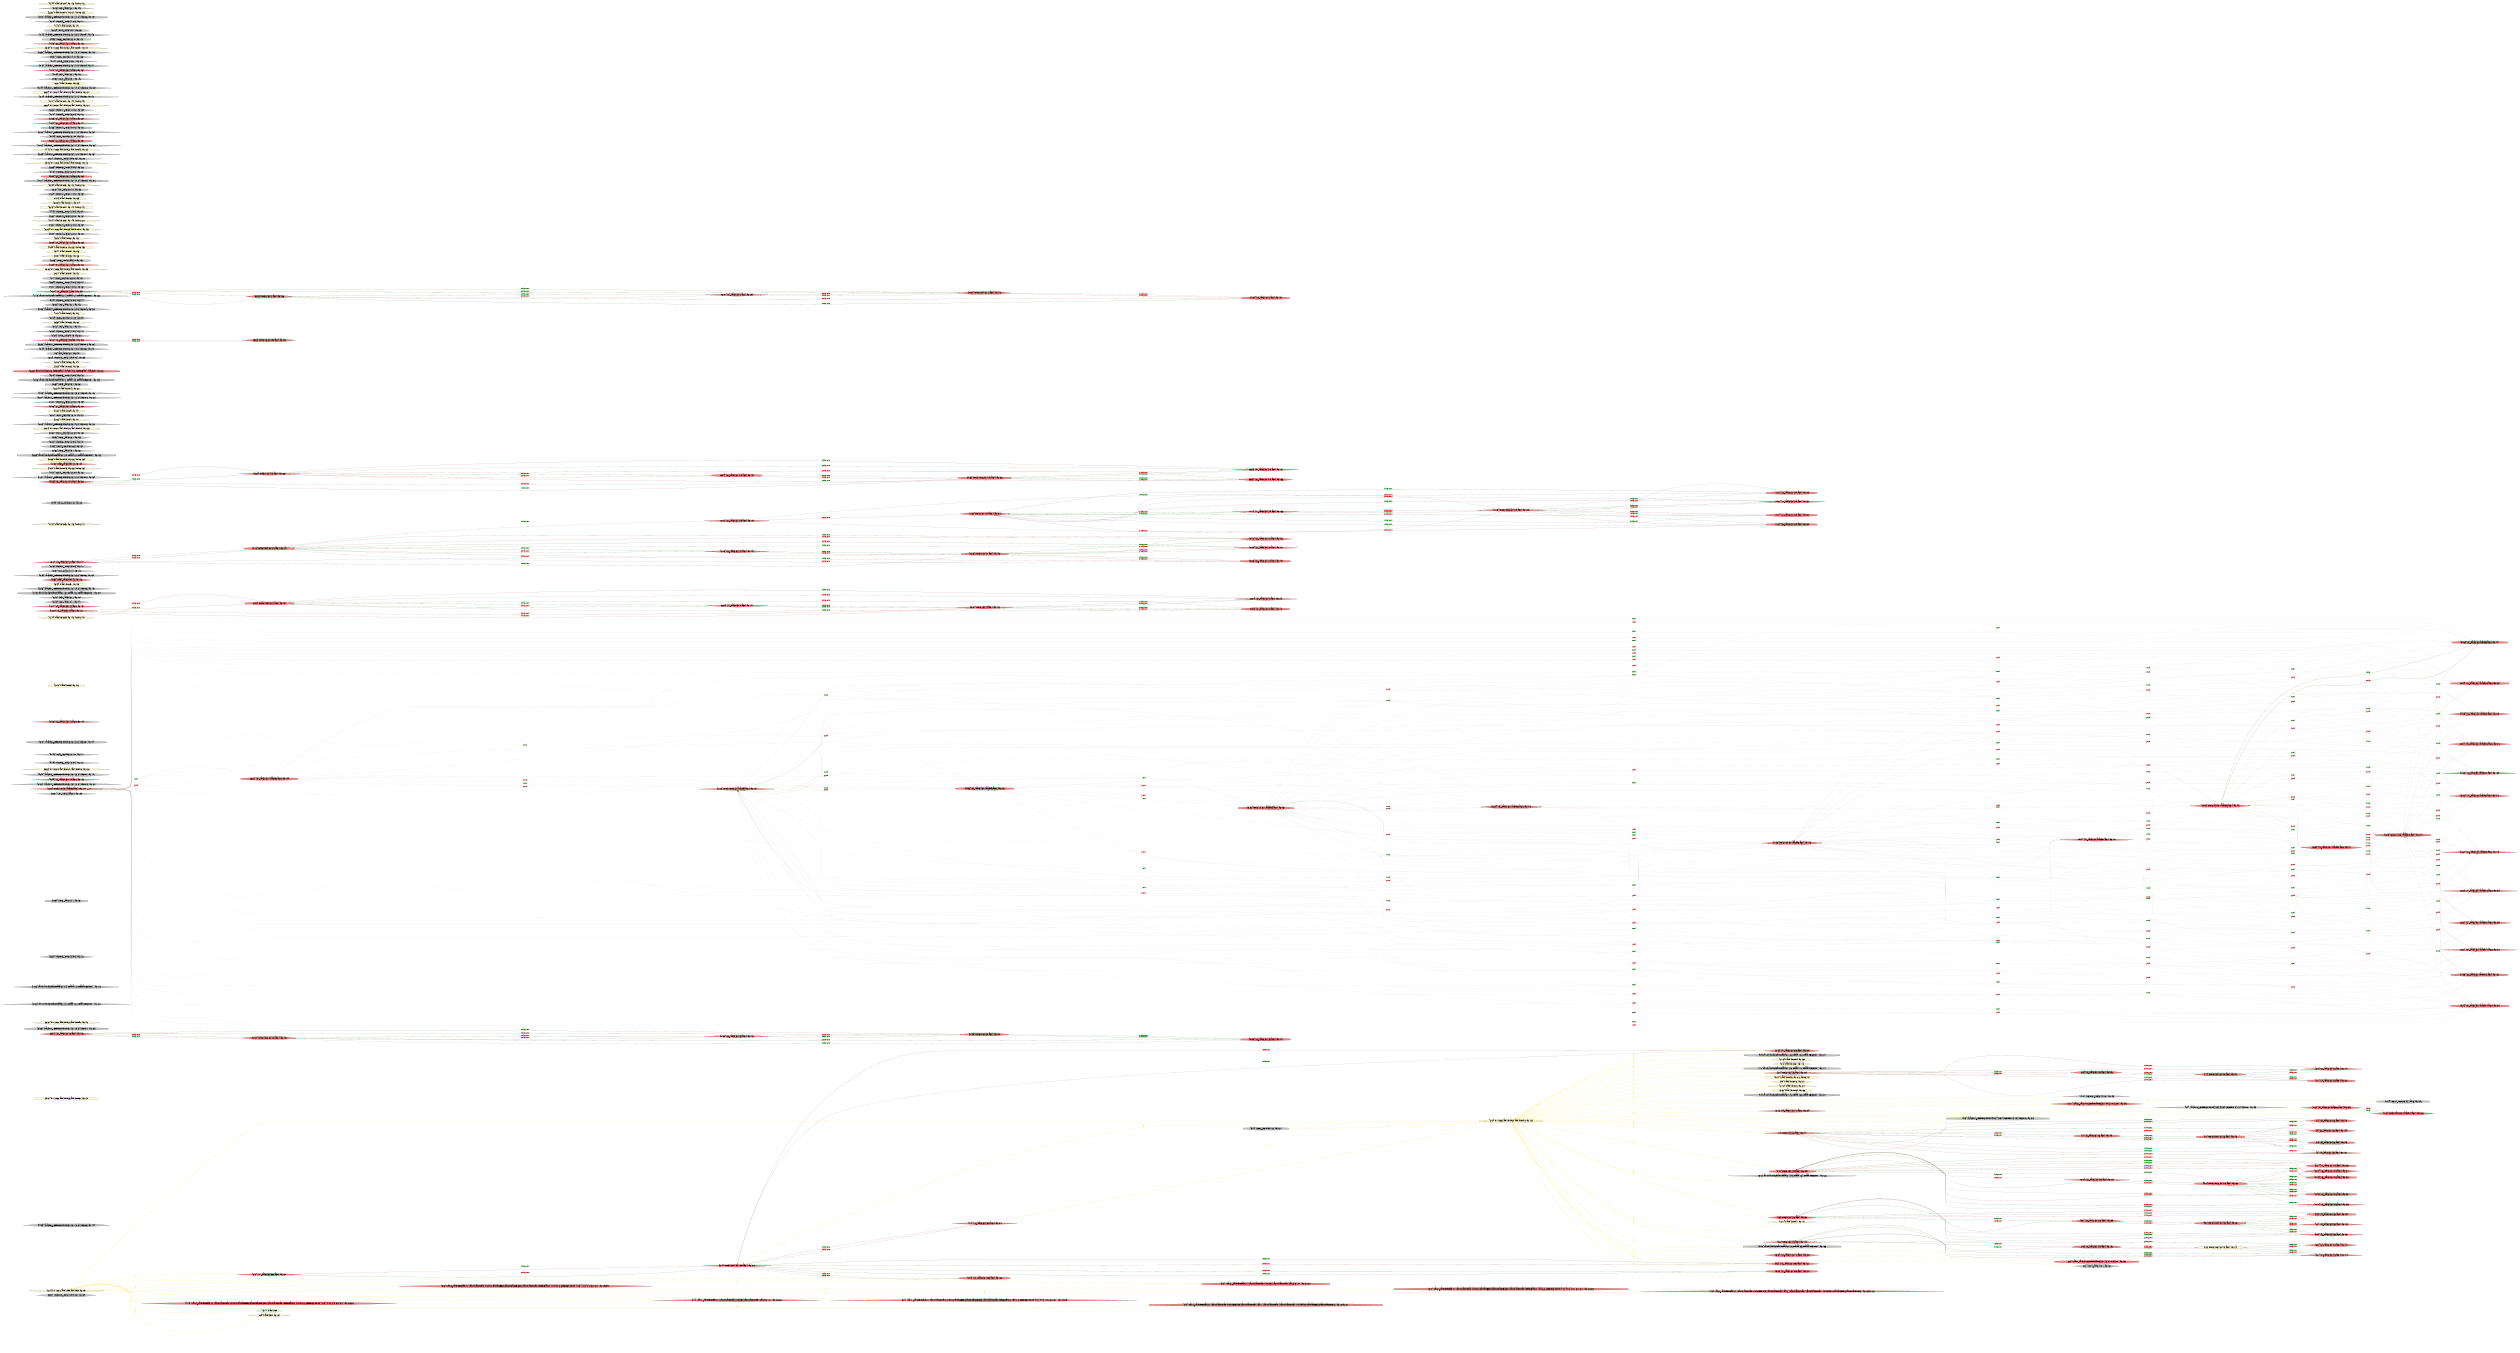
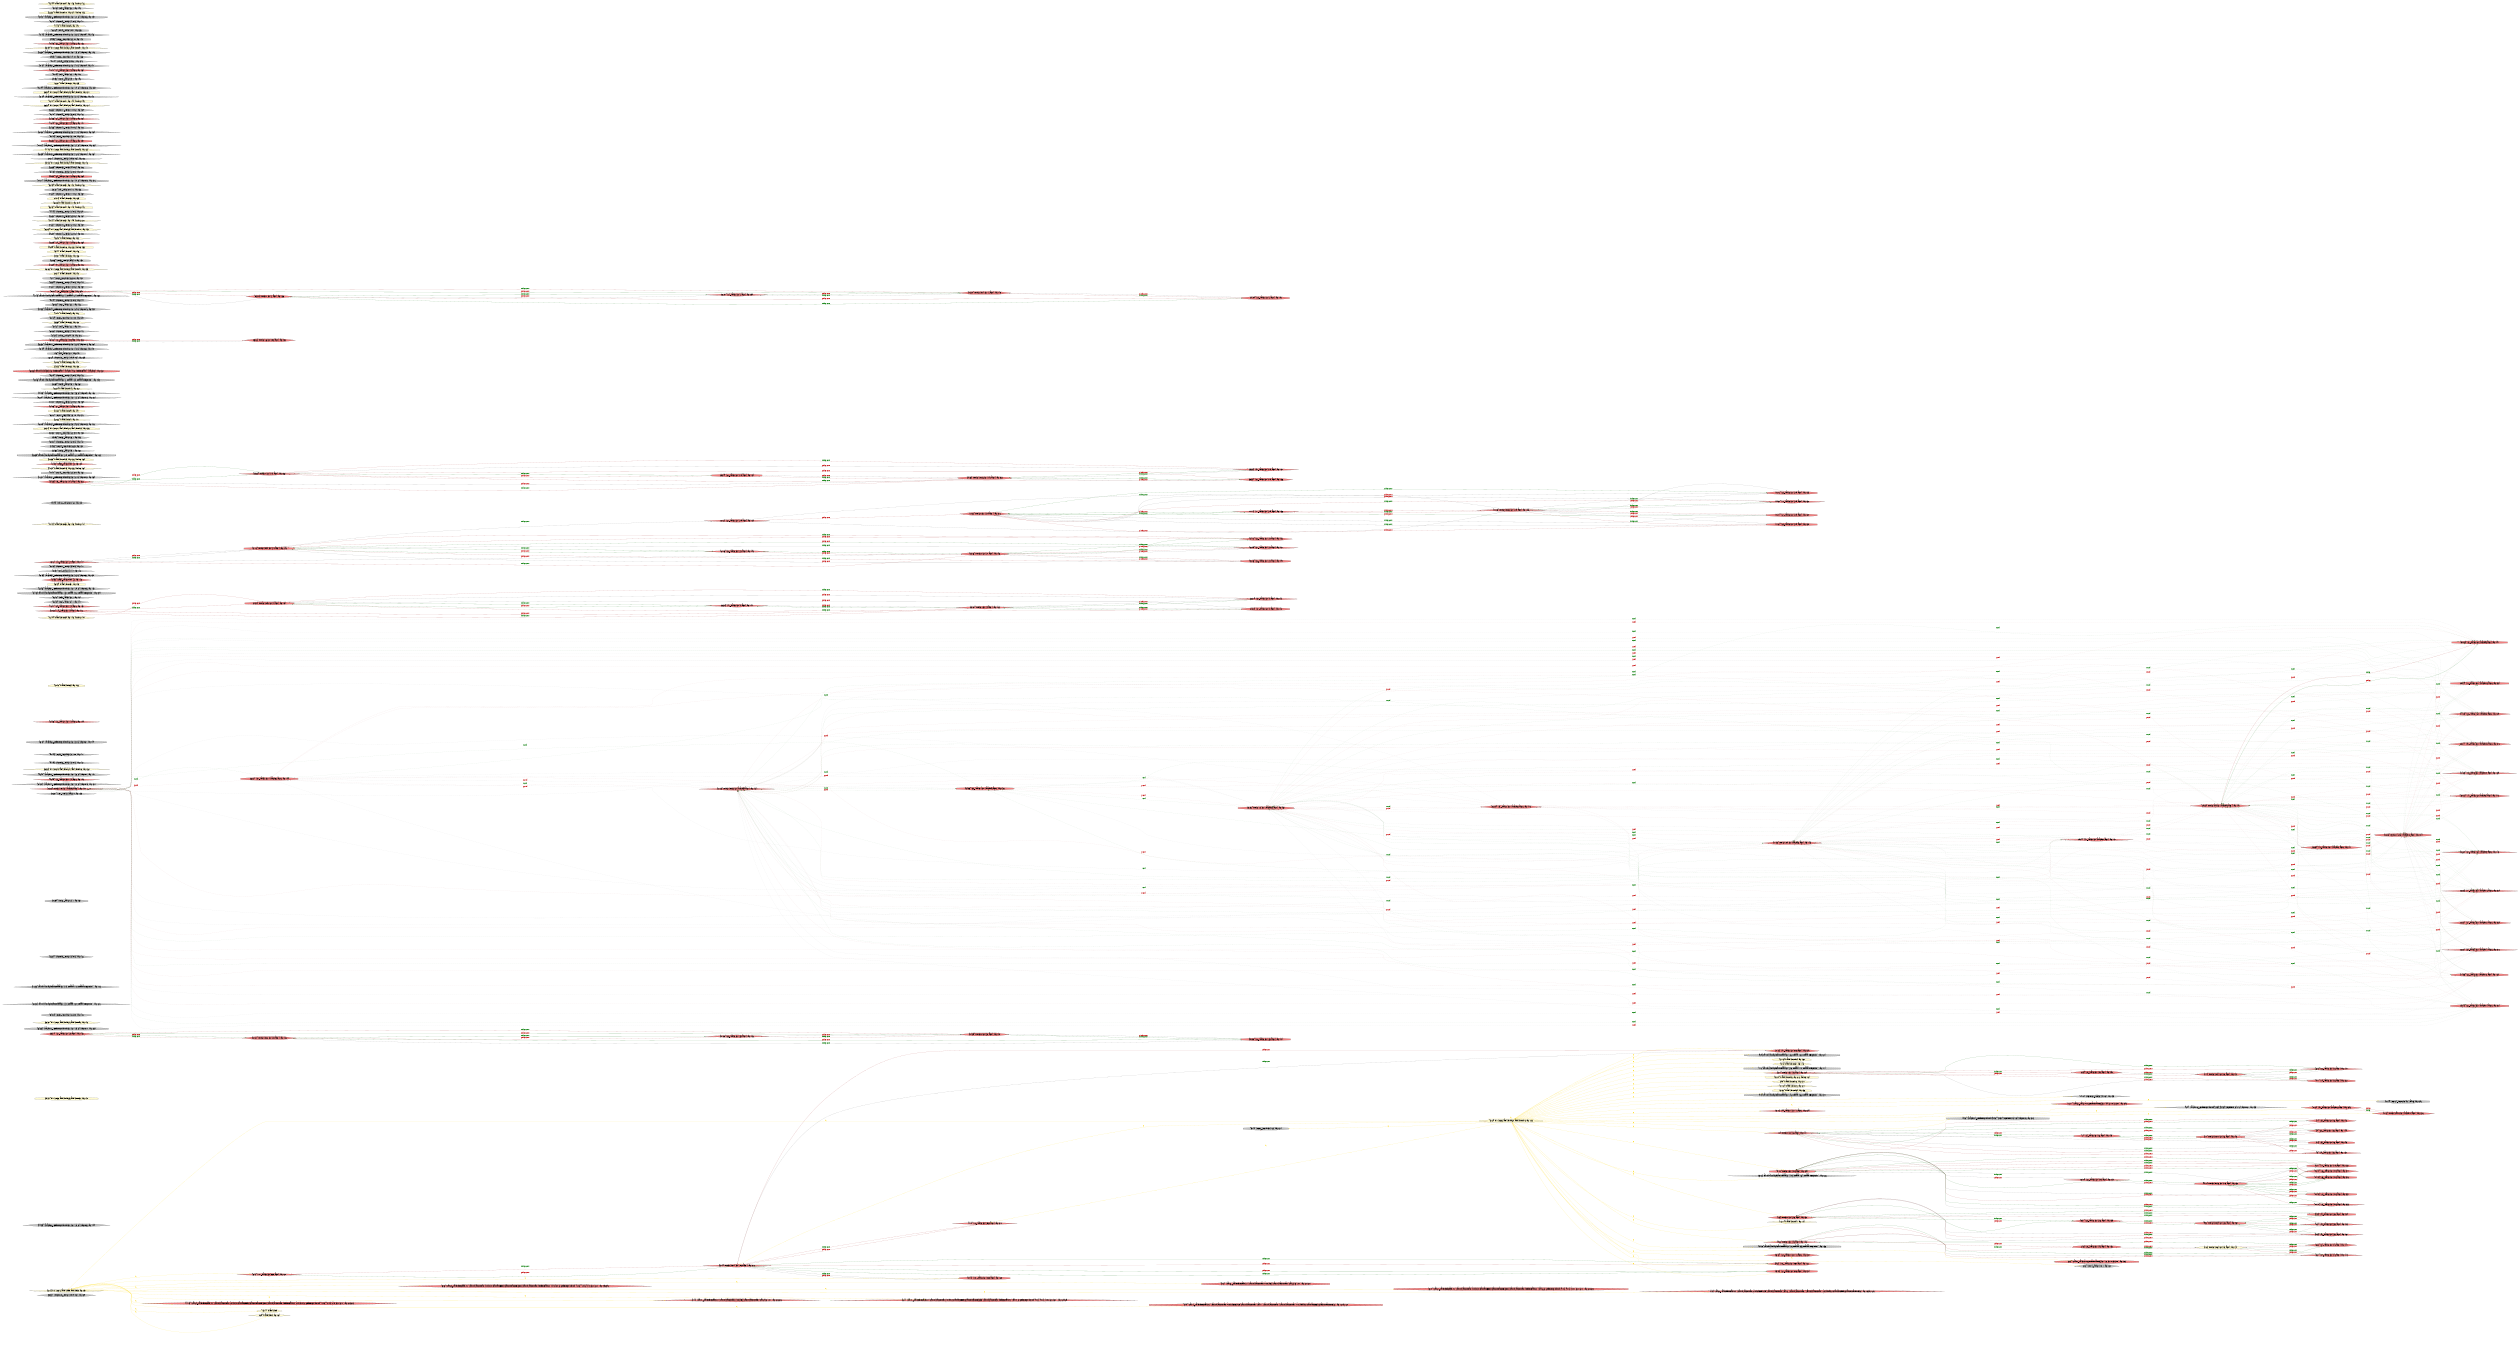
node "[524/525]  %cmp52 = icmp ult i32 %28, 3000, !dbg !1426": added
